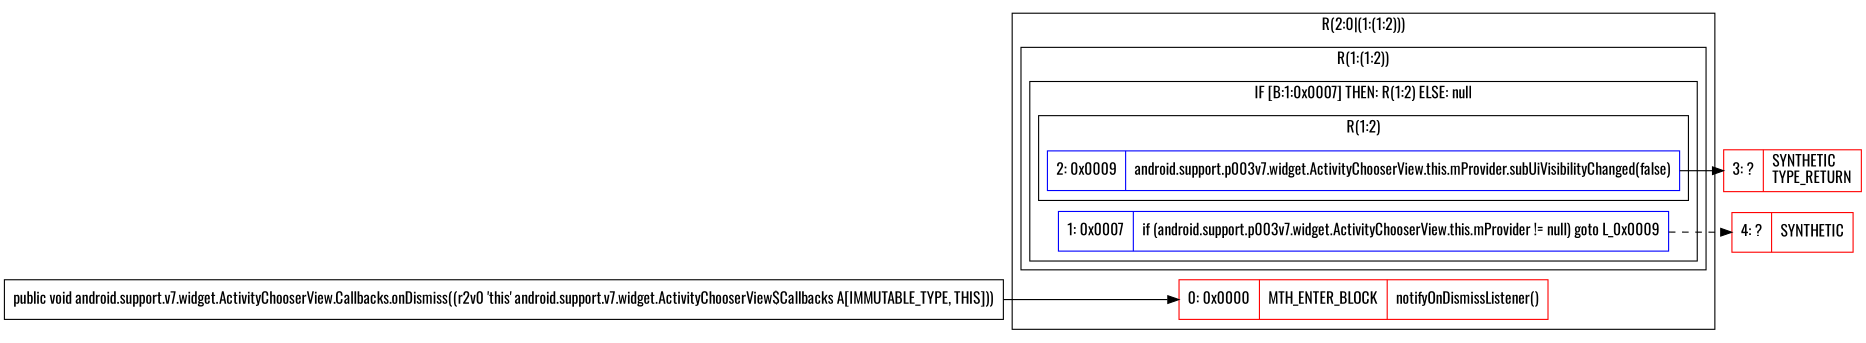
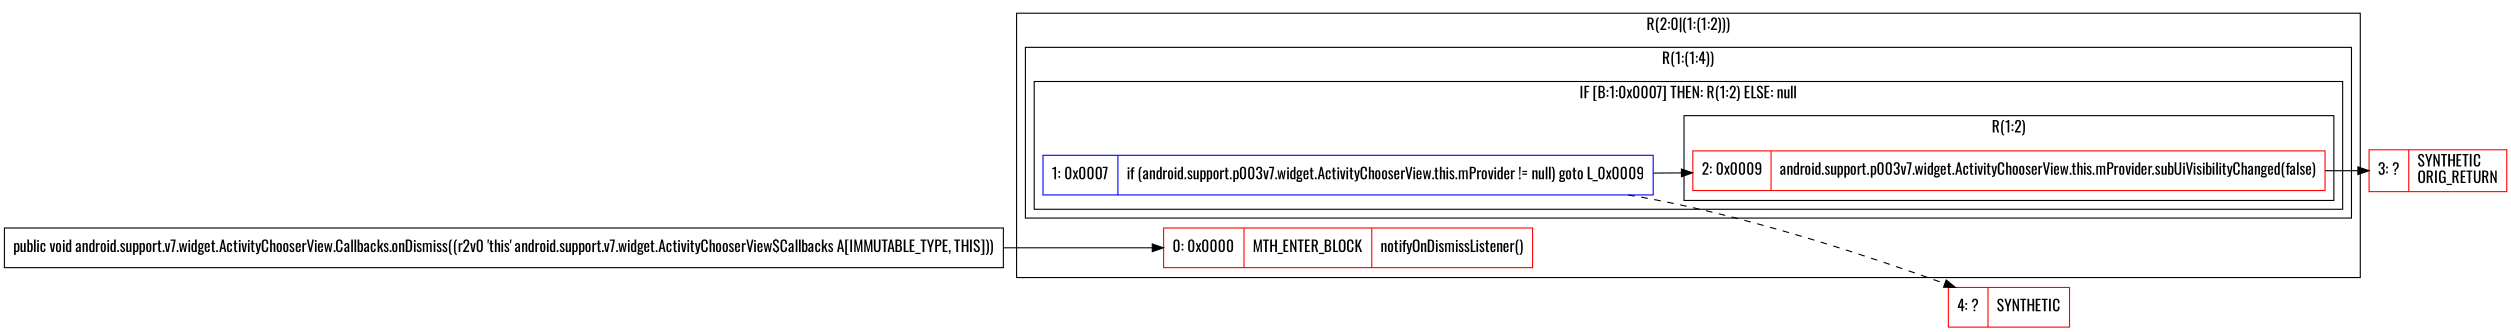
cluster "R(1:(1:2))": label "R(1:(1:2))" -> "R(1:(1:4))"
node "2: 0x0009": color blue -> red
edge "1: 0x0007" -> "2: 0x0009": added
node "3: ?": text "TYPE_RETURN" -> "ORIG_RETURN"
